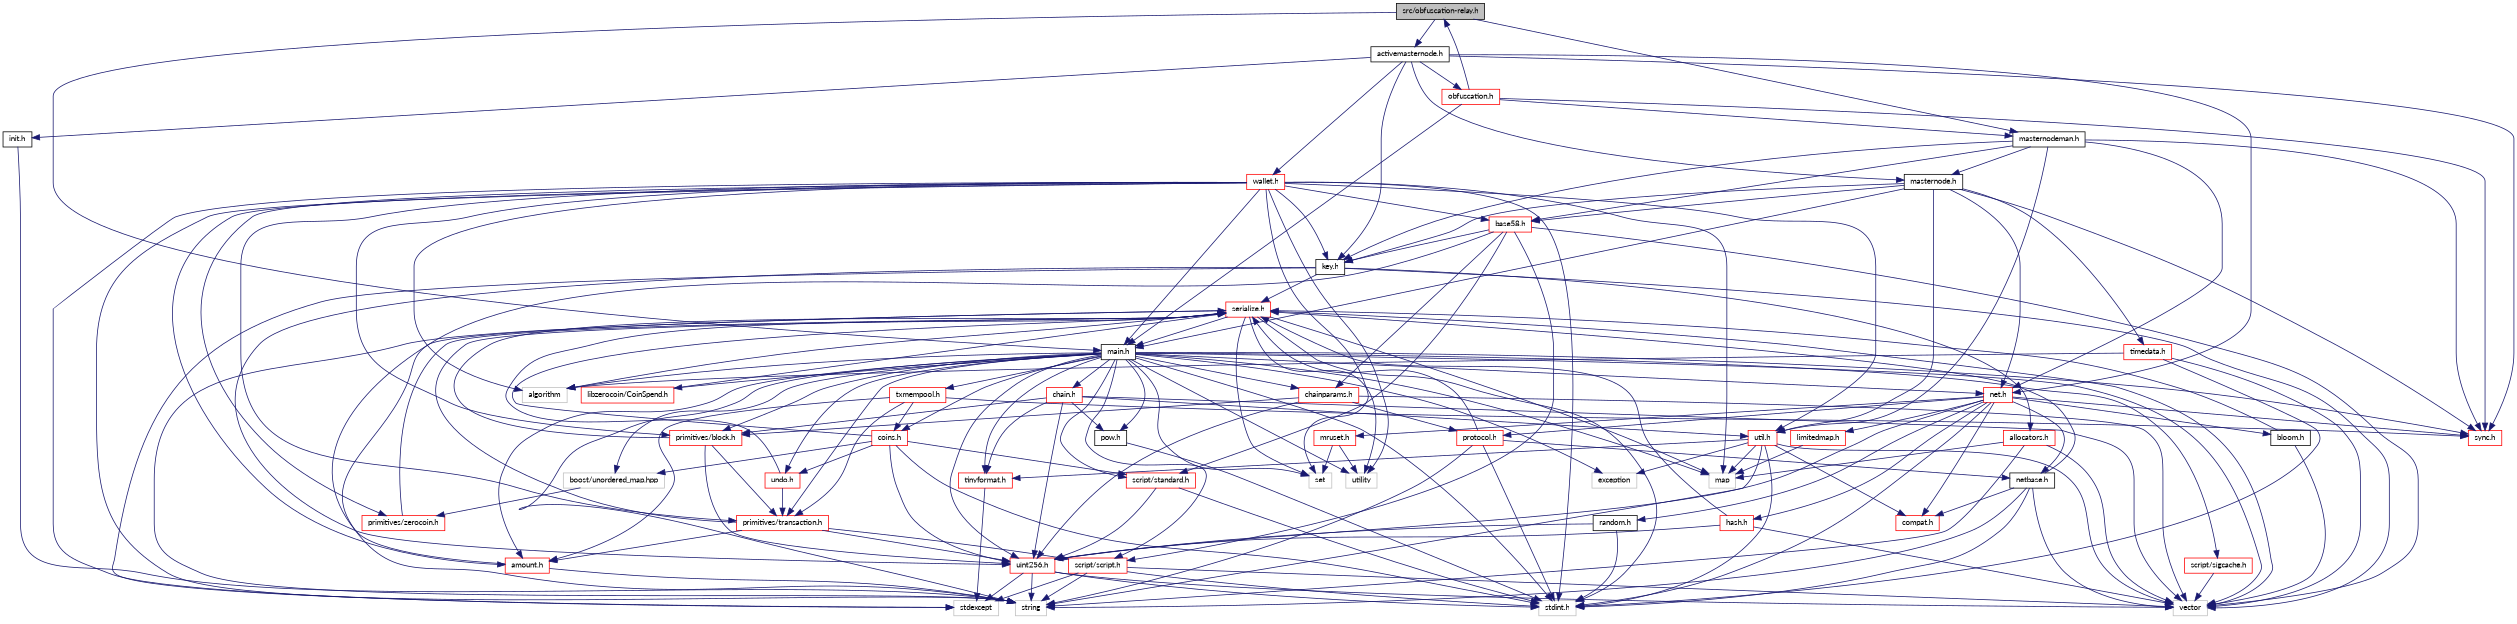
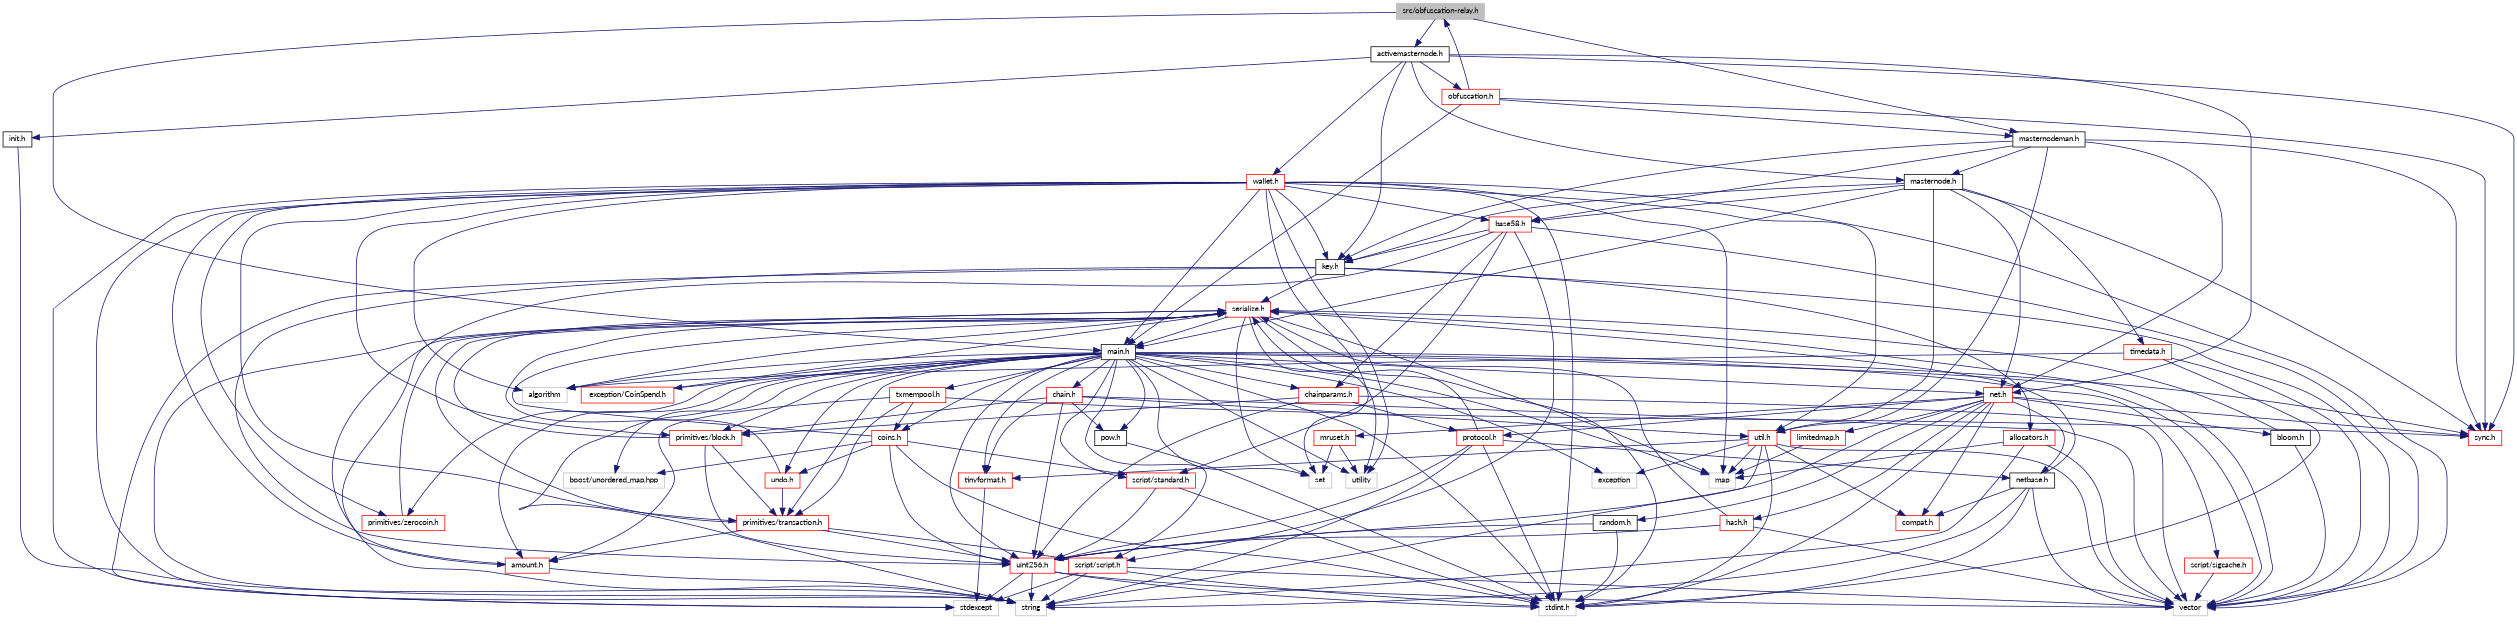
node "src/obfuscation-relay.h": color black -> grey75
edge "wallet.h" -> "vector": added
node "libzerocoin/CoinSpend.h": label "libzerocoin/CoinSpend.h" -> "exception/CoinSpend.h"
edge "boost/unordered_map.hpp" -> "primitives/zerocoin.h": now "main.h" -> "primitives/zerocoin.h"
edge "protocol.h" -> "uint256.h": added
